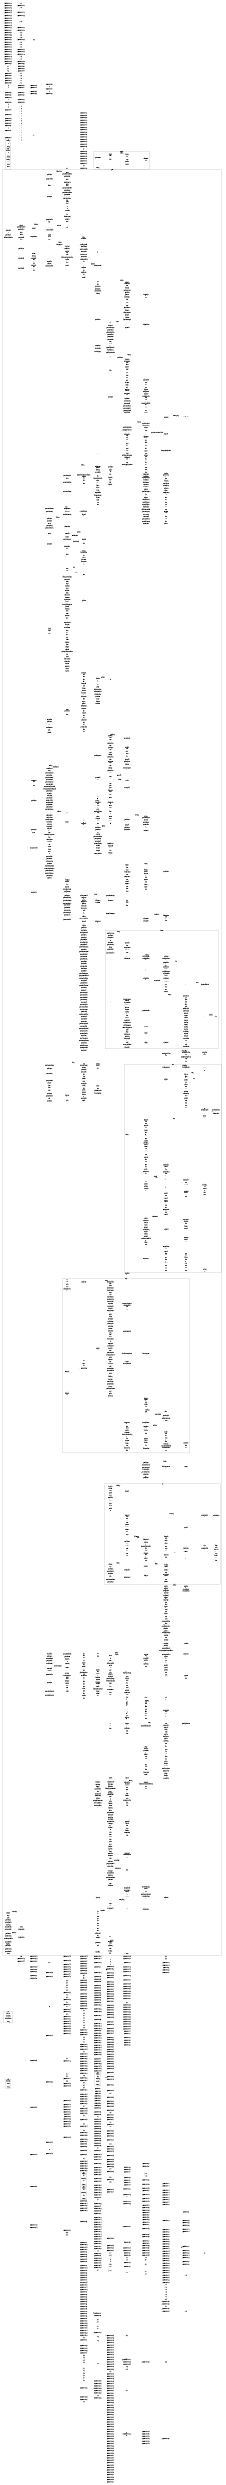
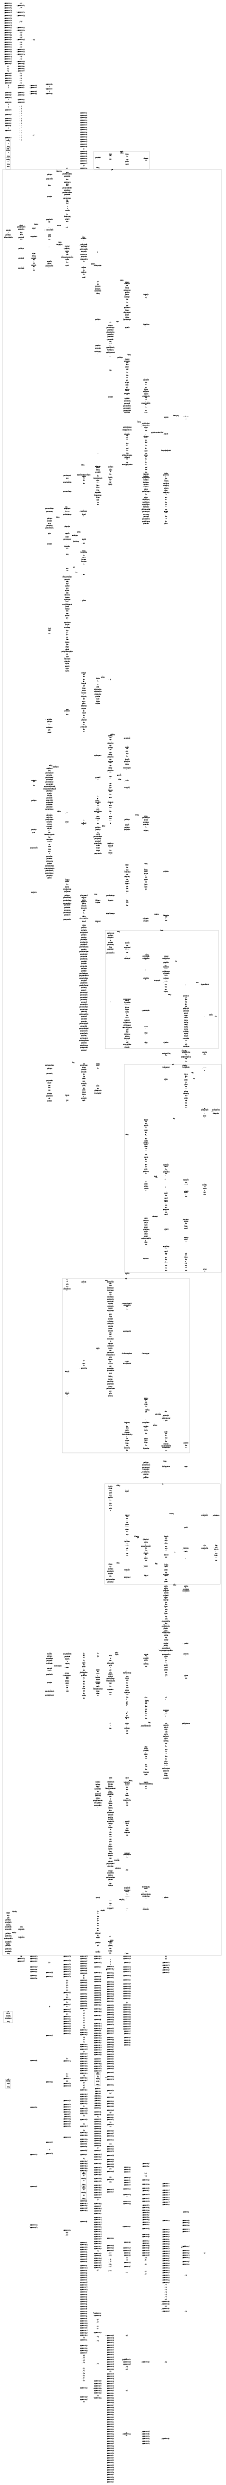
node "GRAPH_DUMMY9868": added
